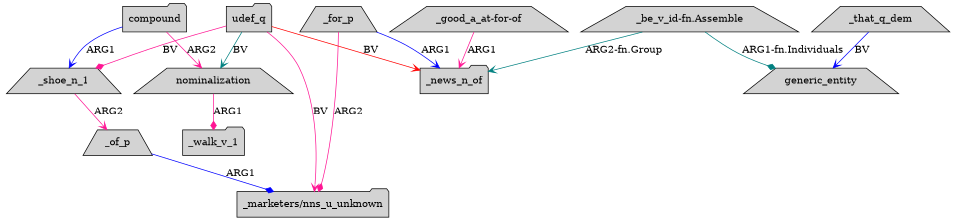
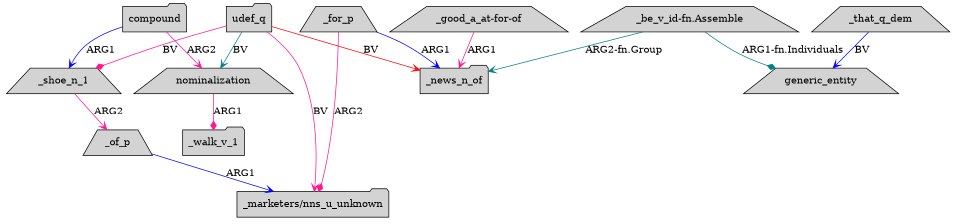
edge "_of_p" -> "_marketers/nns_u_unknown": arrowhead diamond -> vee
